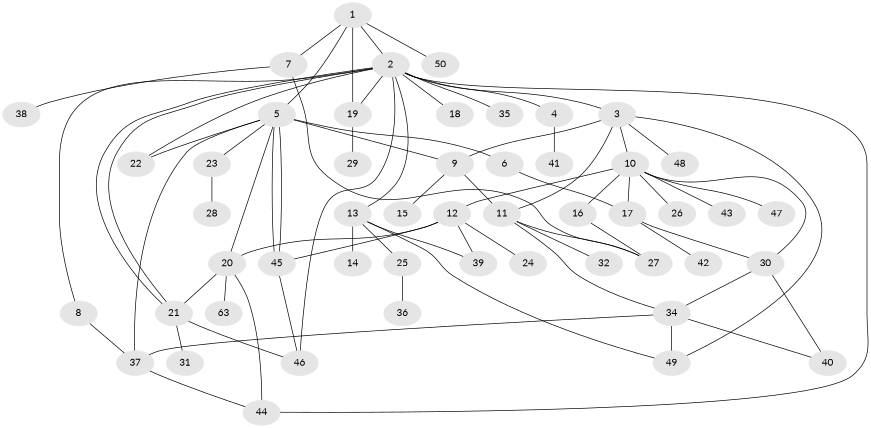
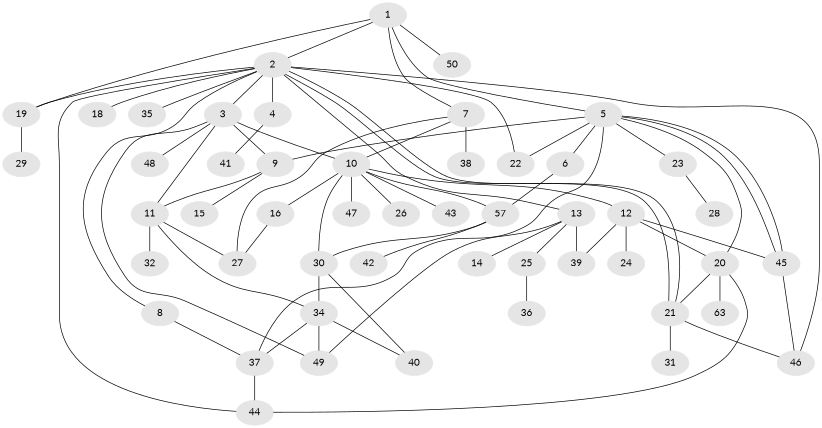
edge "7" -- "10": added
node "17": label "17" -> "57"
